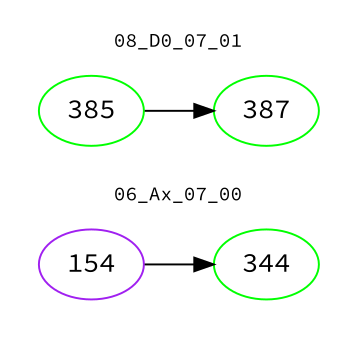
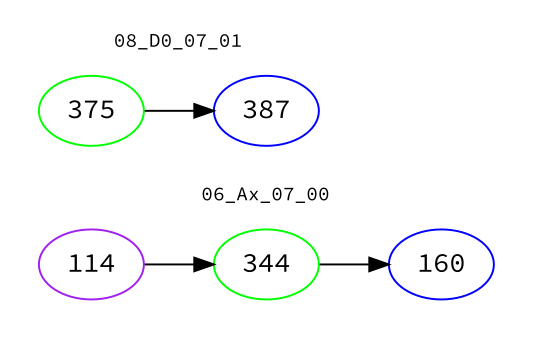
node "385": label "385" -> "375"
node "387": color green -> blue
node "154": label "154" -> "114"
node "160": added
